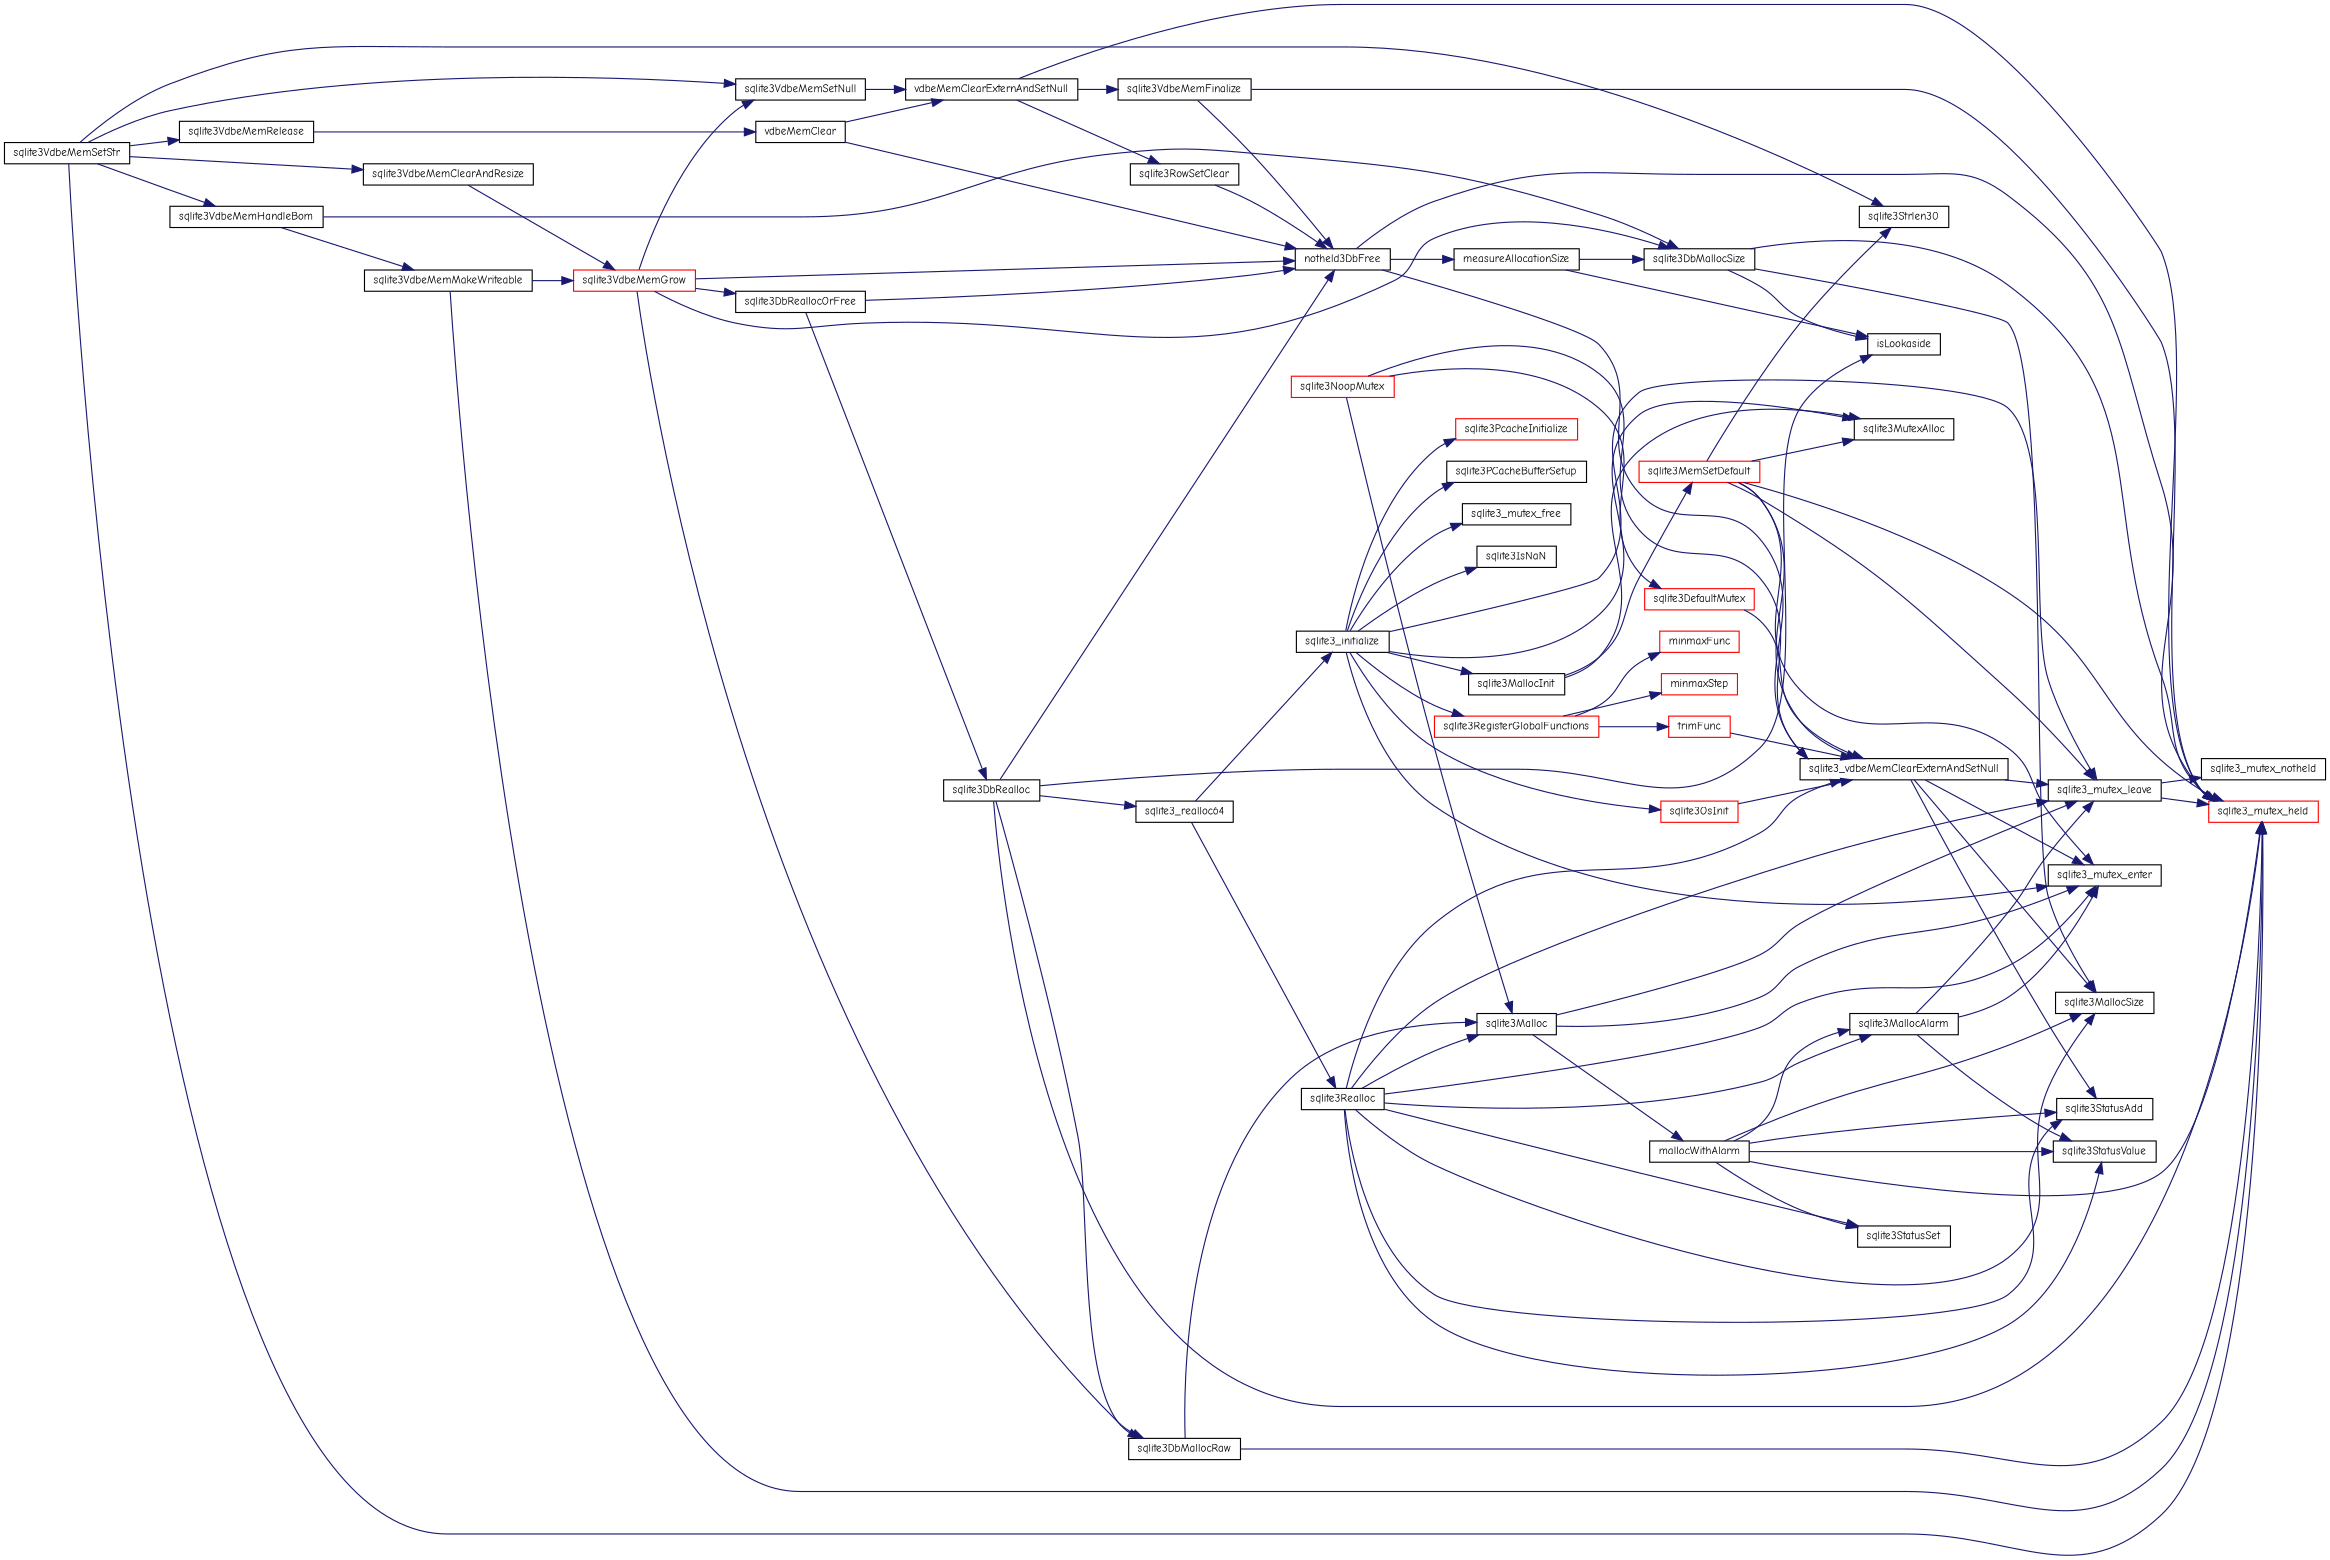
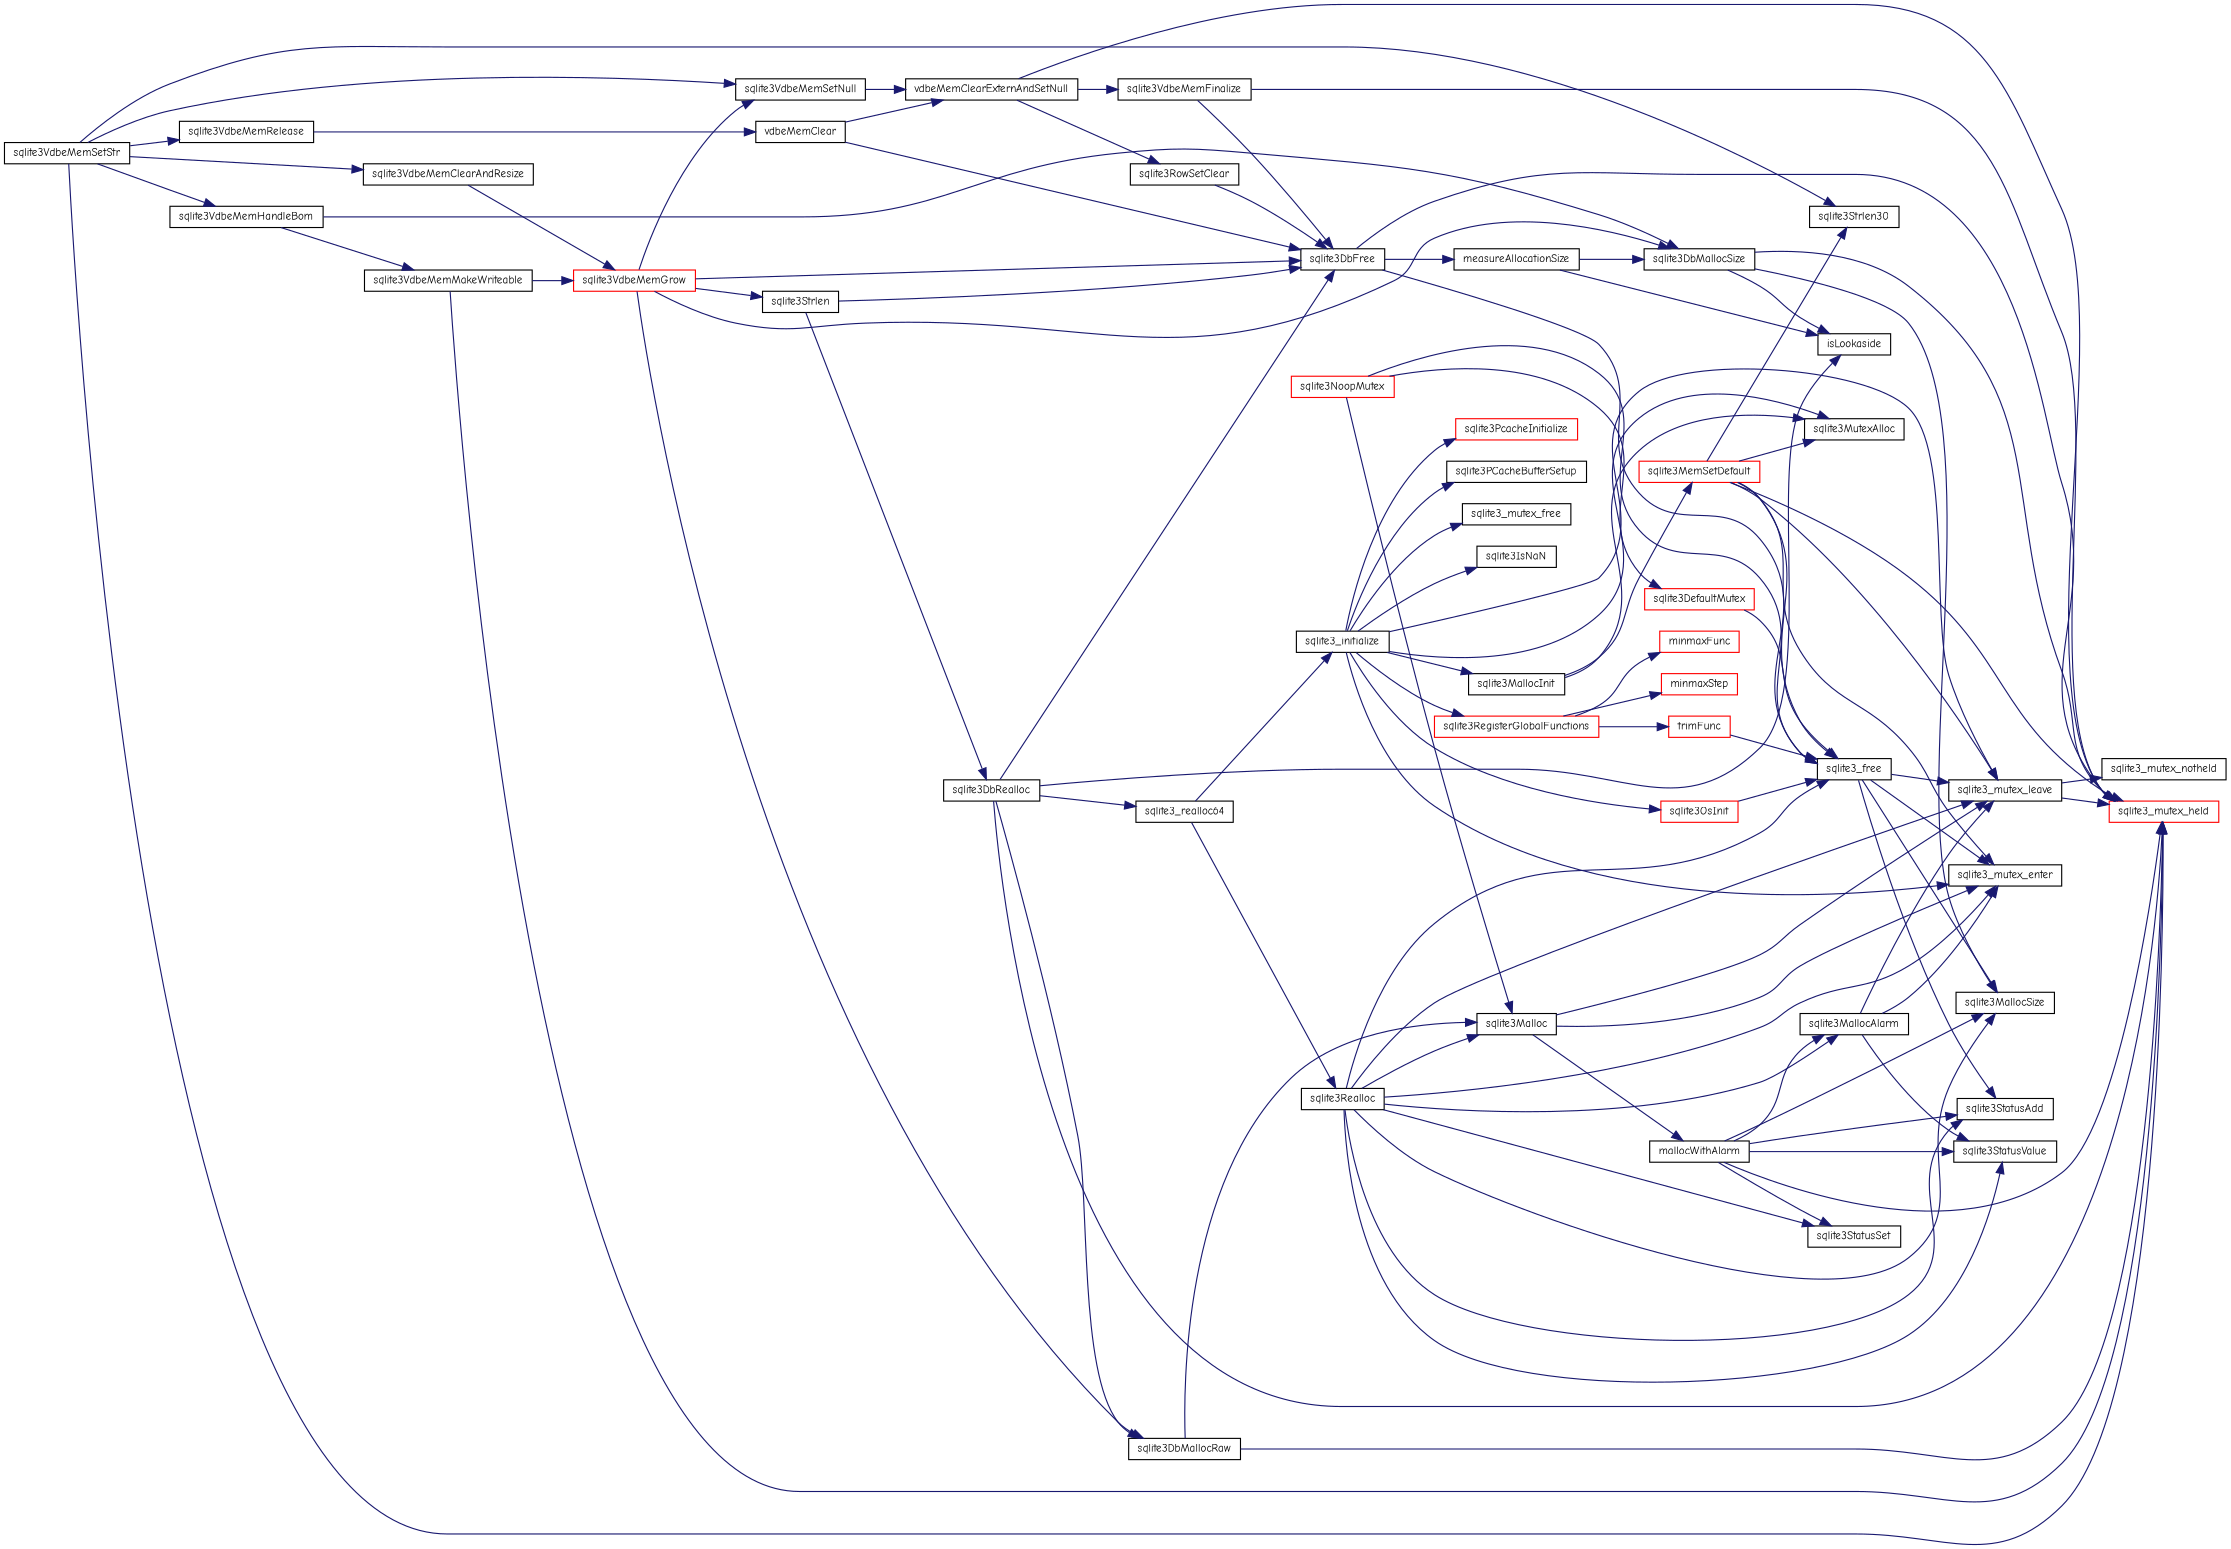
node "notheld3DbFree": label "notheld3DbFree" -> "sqlite3DbFree"
node "sqlite3DbReallocOrFree": label "sqlite3DbReallocOrFree" -> "sqlite3Strlen"
node "sqlite3_vdbeMemClearExternAndSetNull": label "sqlite3_vdbeMemClearExternAndSetNull" -> "sqlite3_free"
